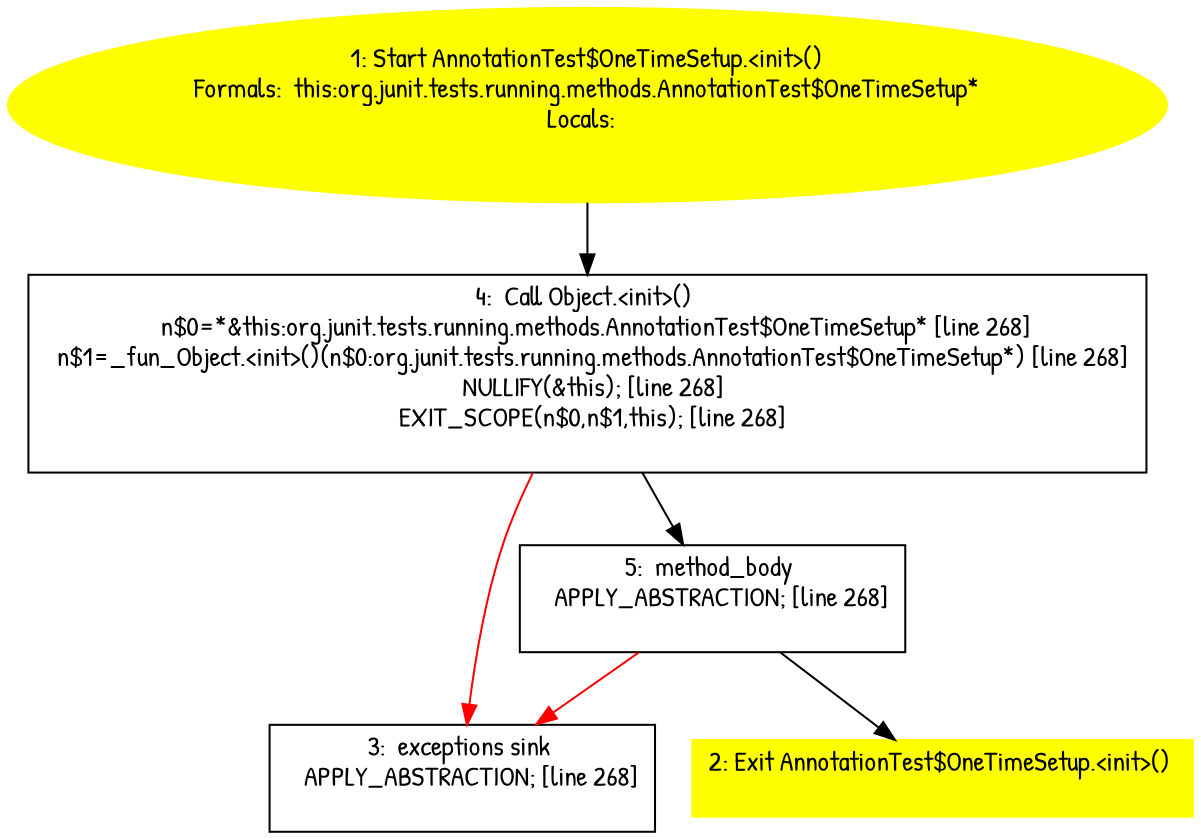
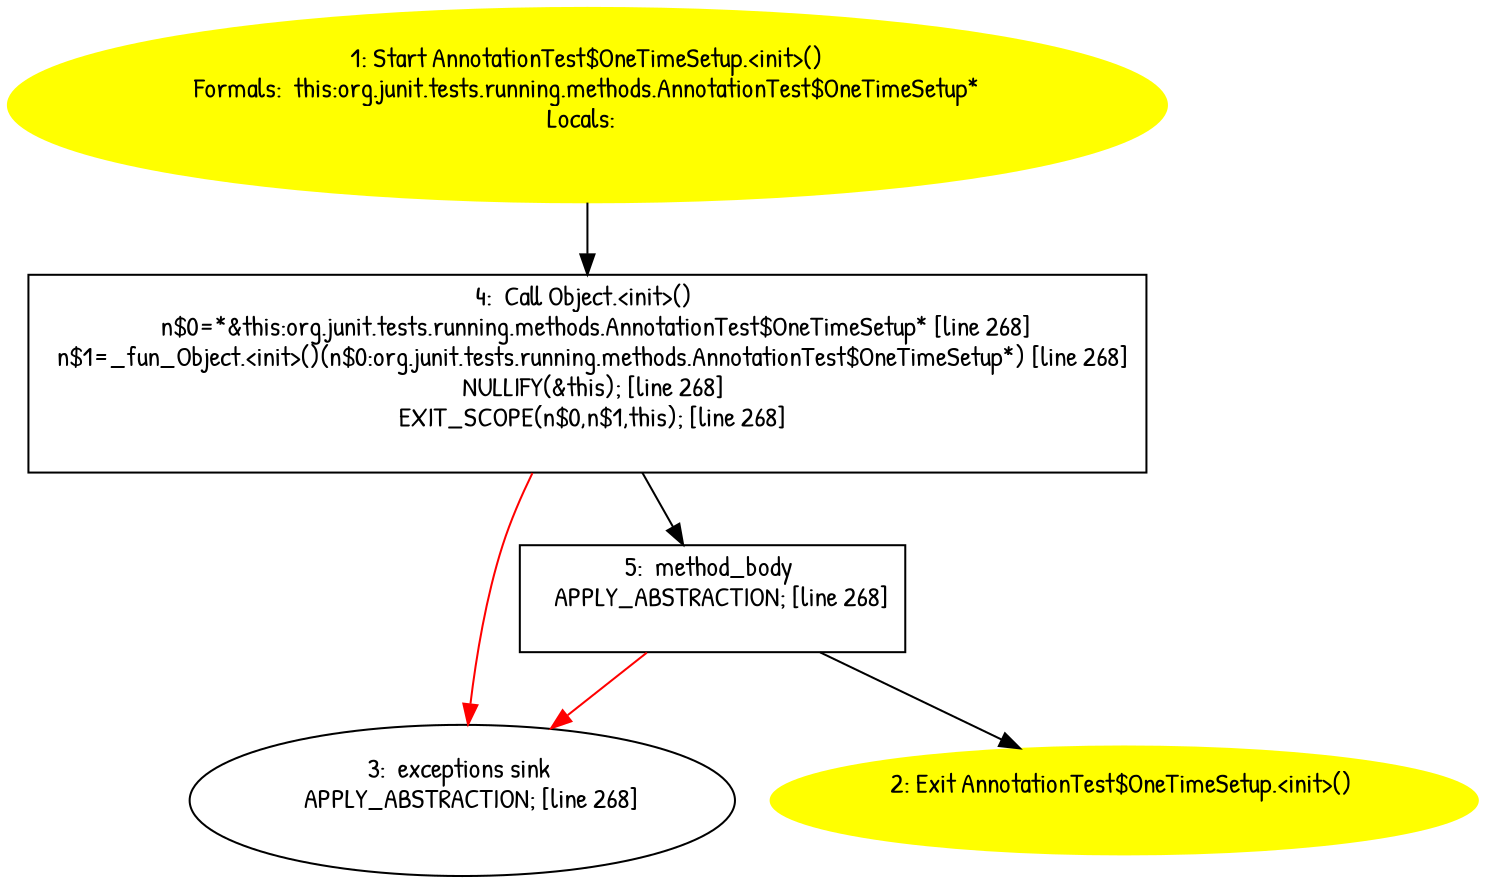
node "3:  exceptions sink APPLY_ABSTRACTION; [line 268]": shape box -> ellipse
node "2: Exit AnnotationTest$OneTimeSetup.<init>()": shape box -> ellipse
